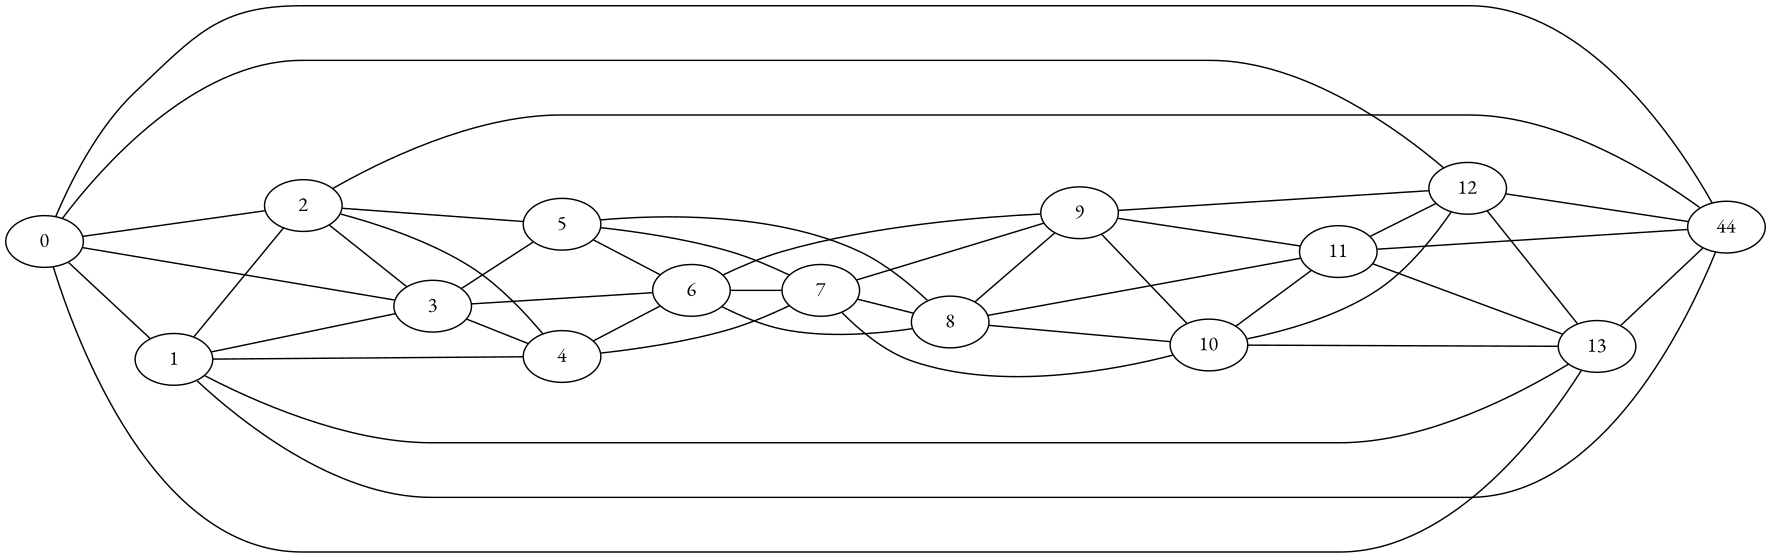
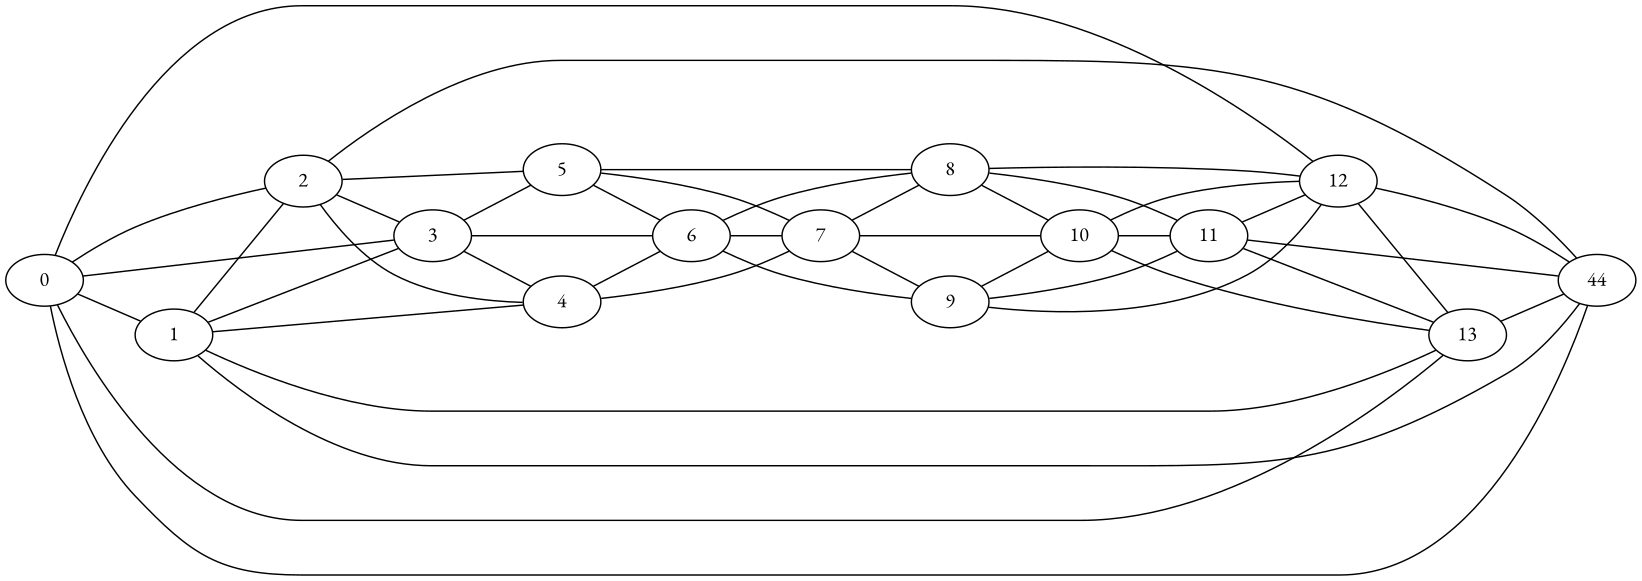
edge "9" -- "8": now "12" -- "8"
